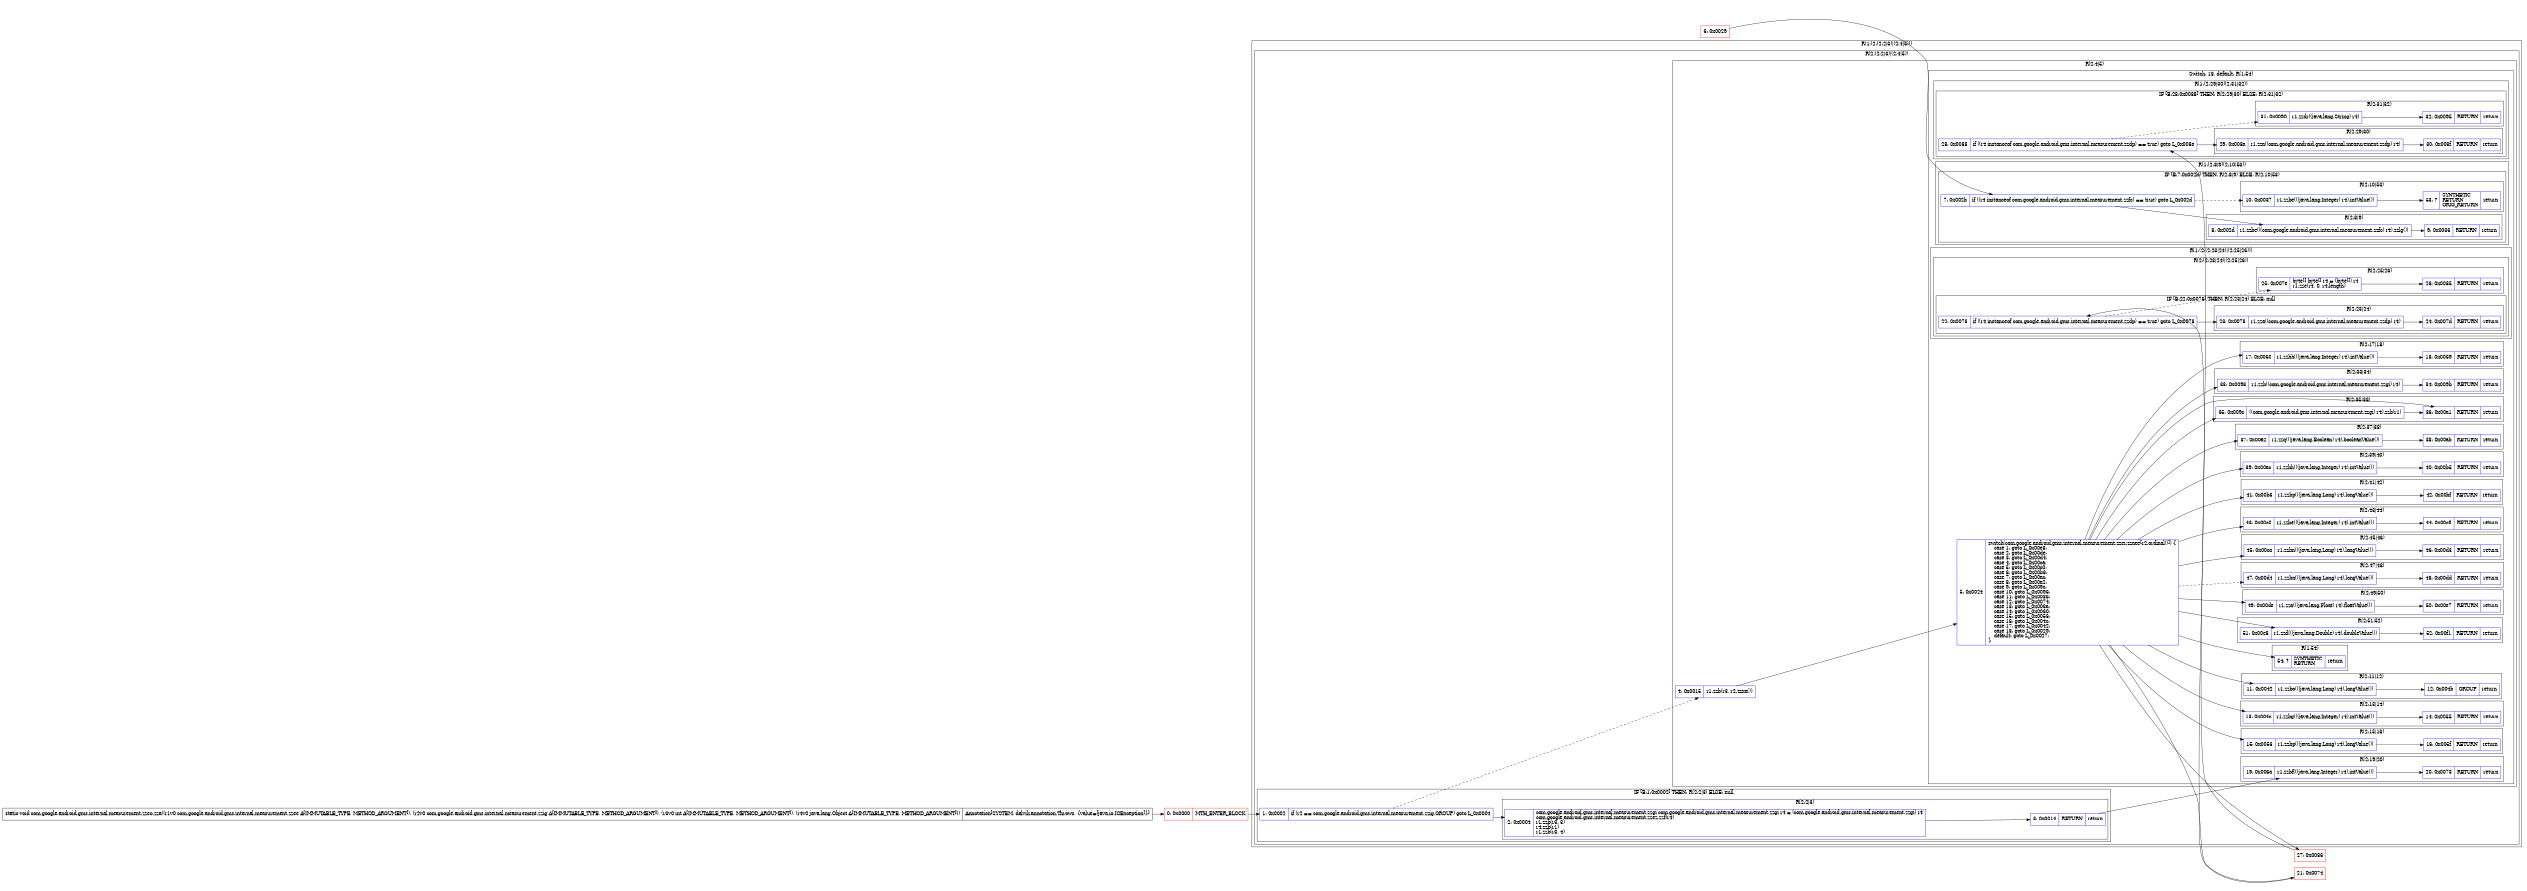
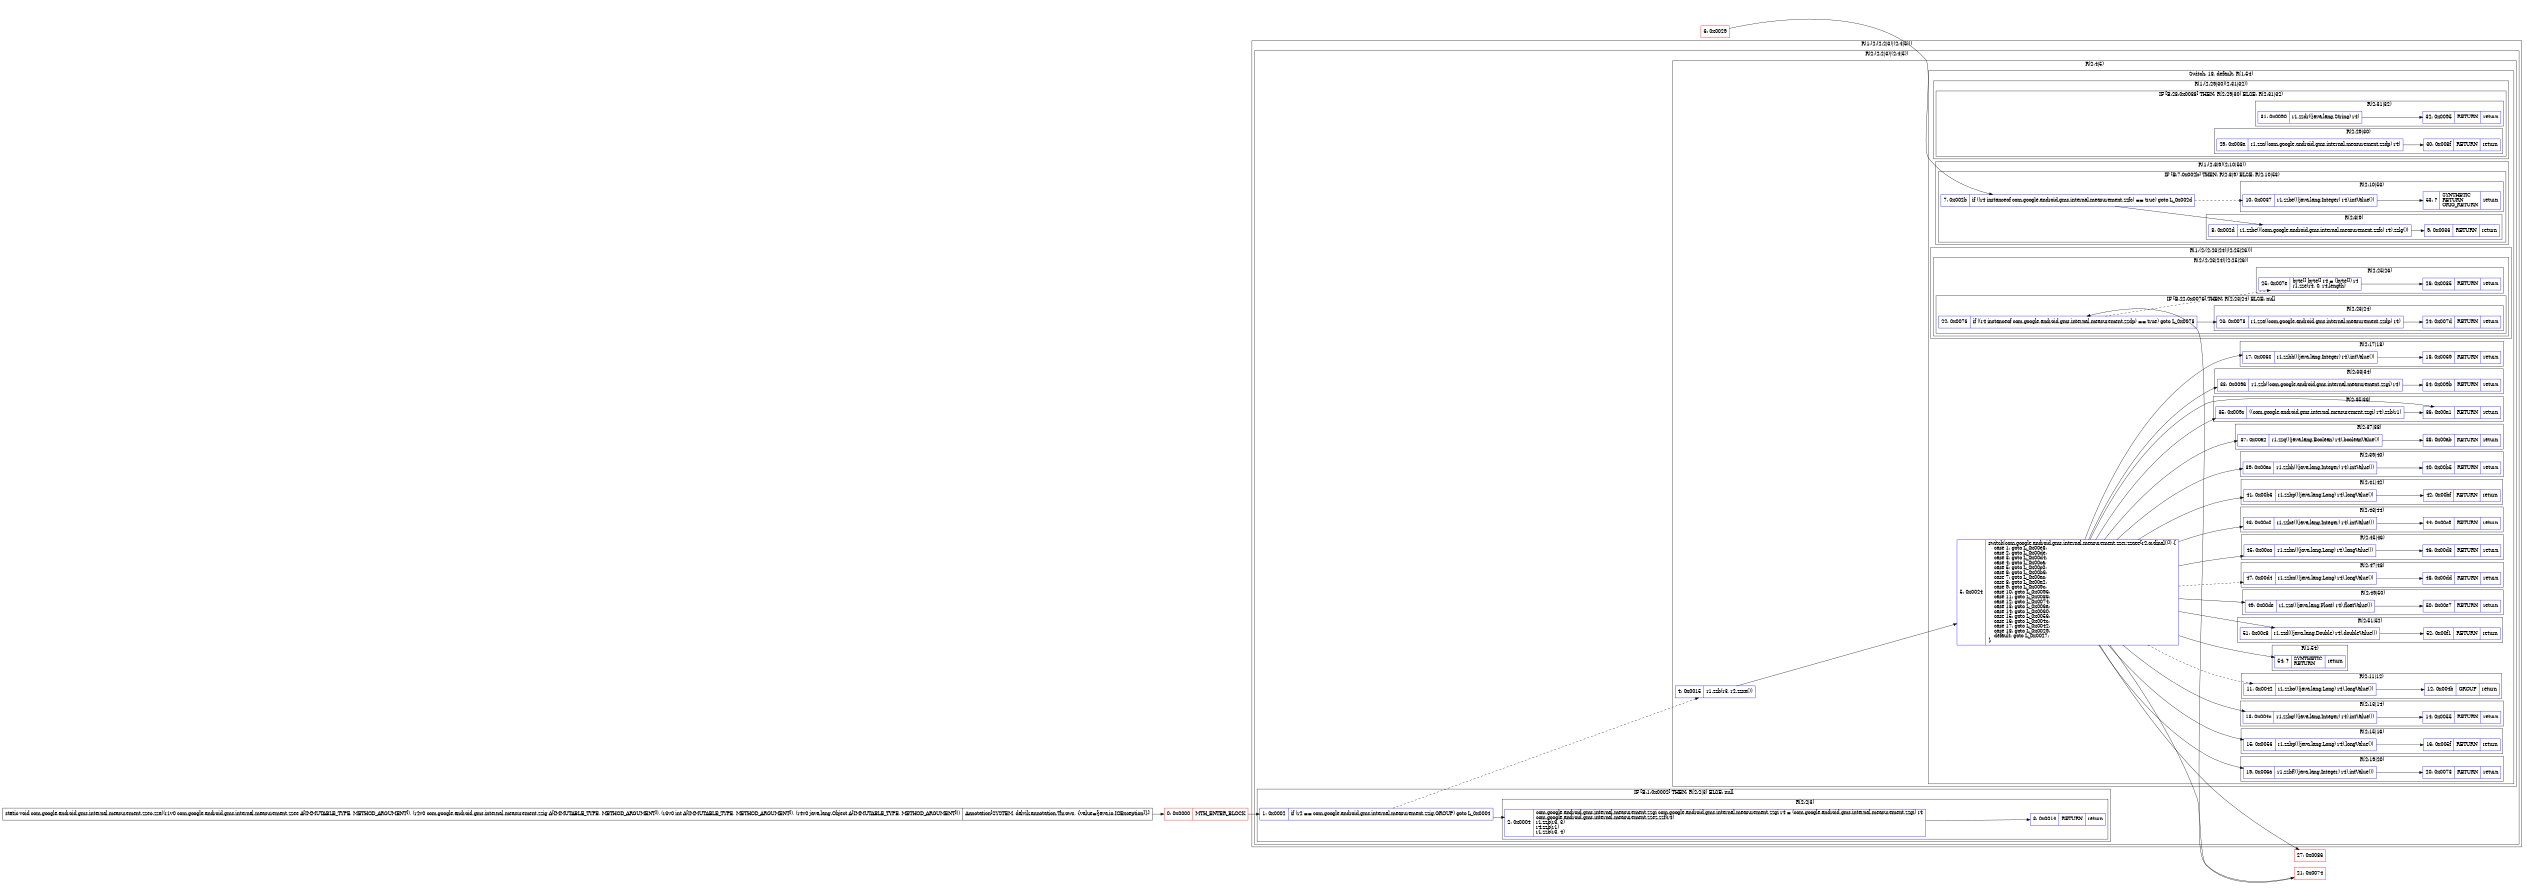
node "28: 0x0088": removed
edge "5: 0x0024" -> "11: 0x0042": style solid -> dashed
edge "3: 0x0014" -> "19: 0x006a": now "5: 0x0024" -> "19: 0x006a"
